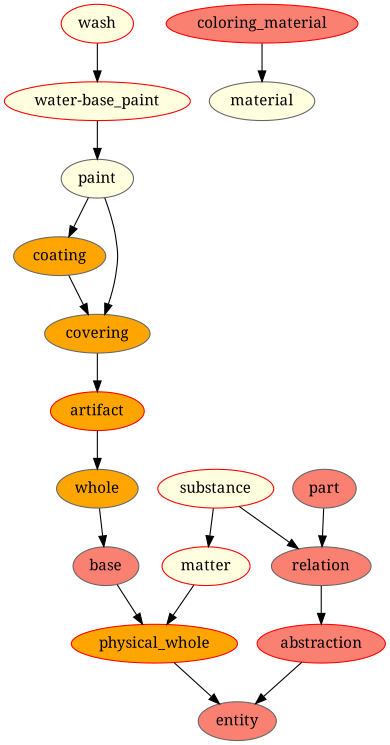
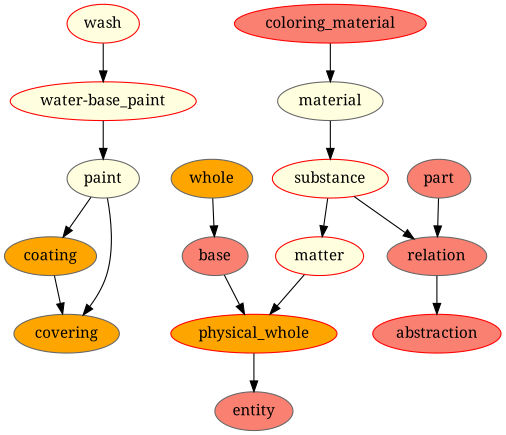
edge "material" -> "substance": added
node "artifact": removed
edge "abstraction" -> "entity": removed
